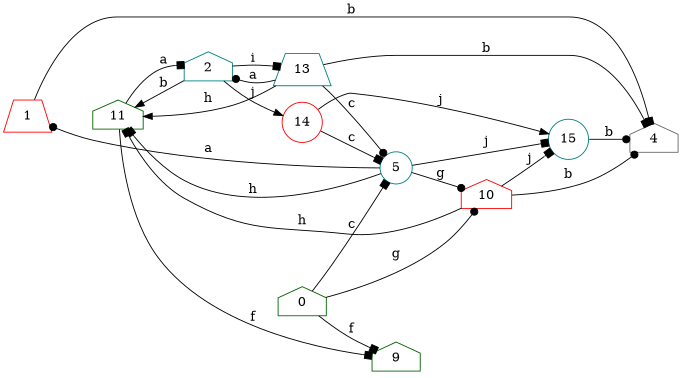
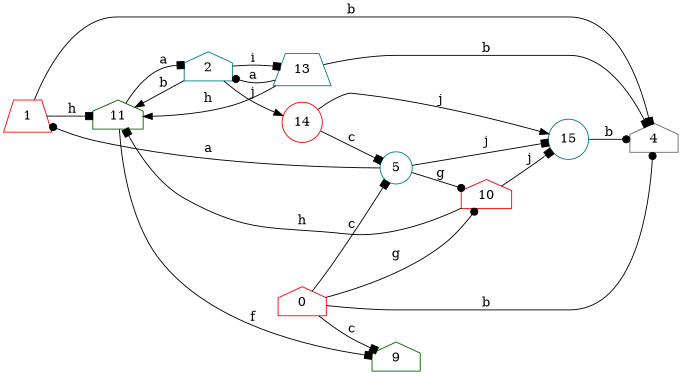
edge "13" -> "5": removed, label "c"
edge "10" -> "4": now "0" -> "4"
edge "5" -> "11": now "1" -> "11"
node "0": color darkgreen -> red
edge "0" -> "9": label "f" -> "c"
